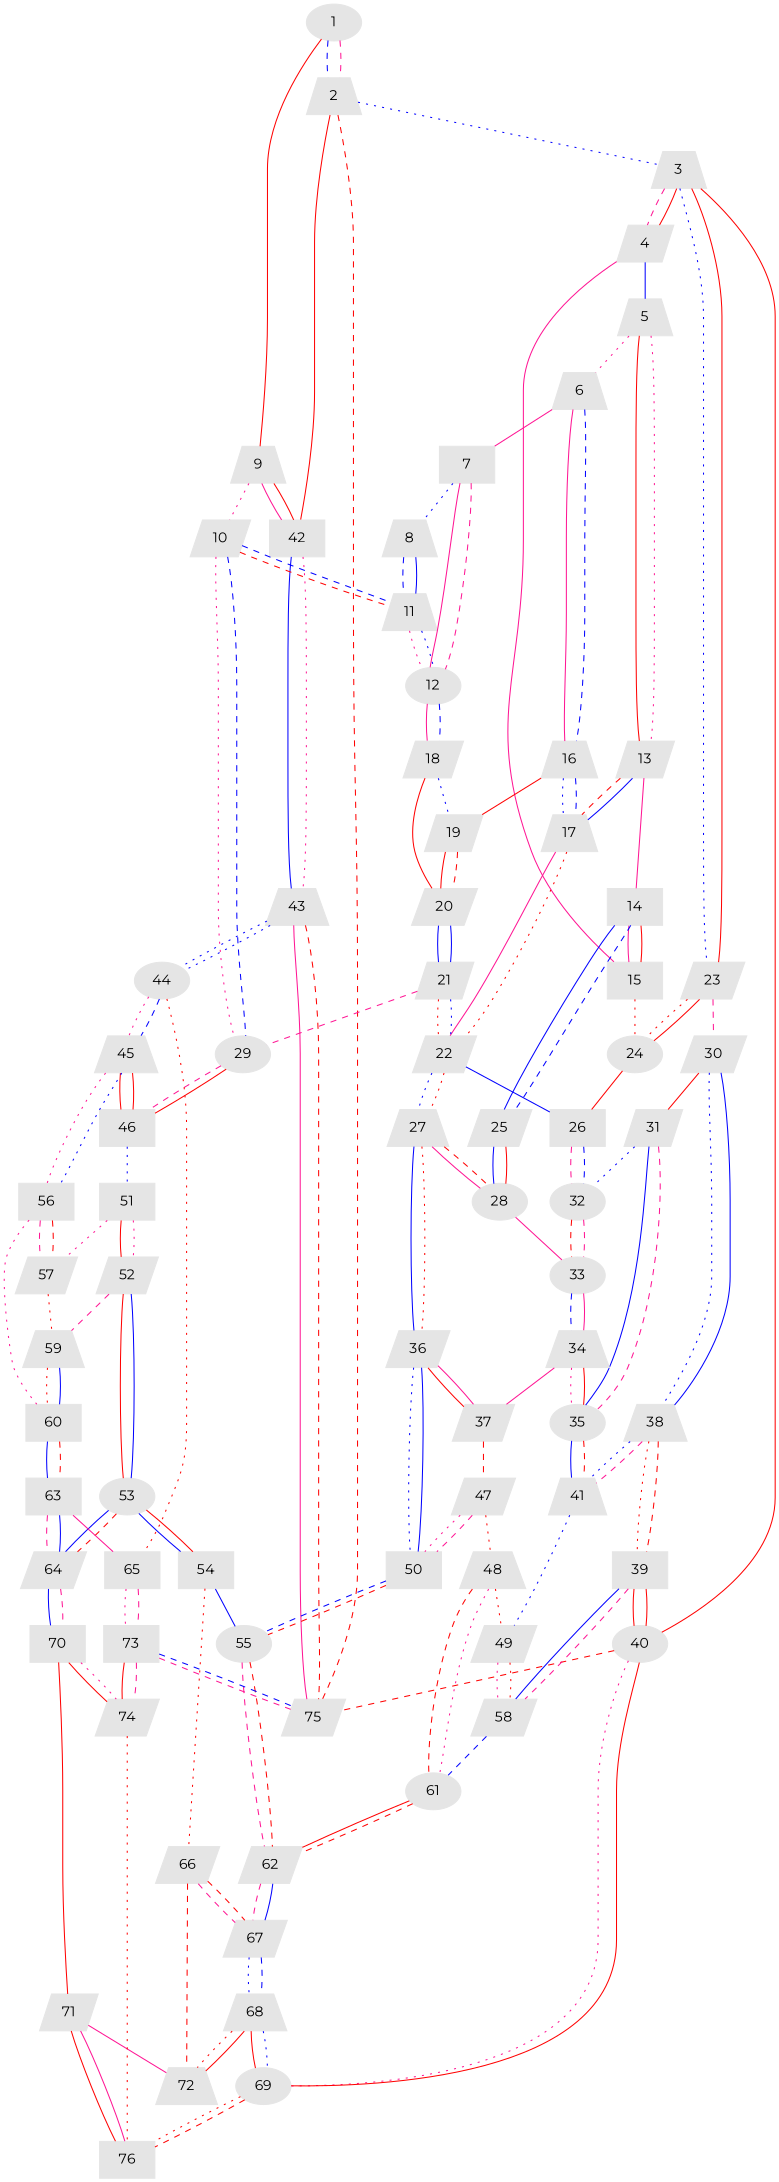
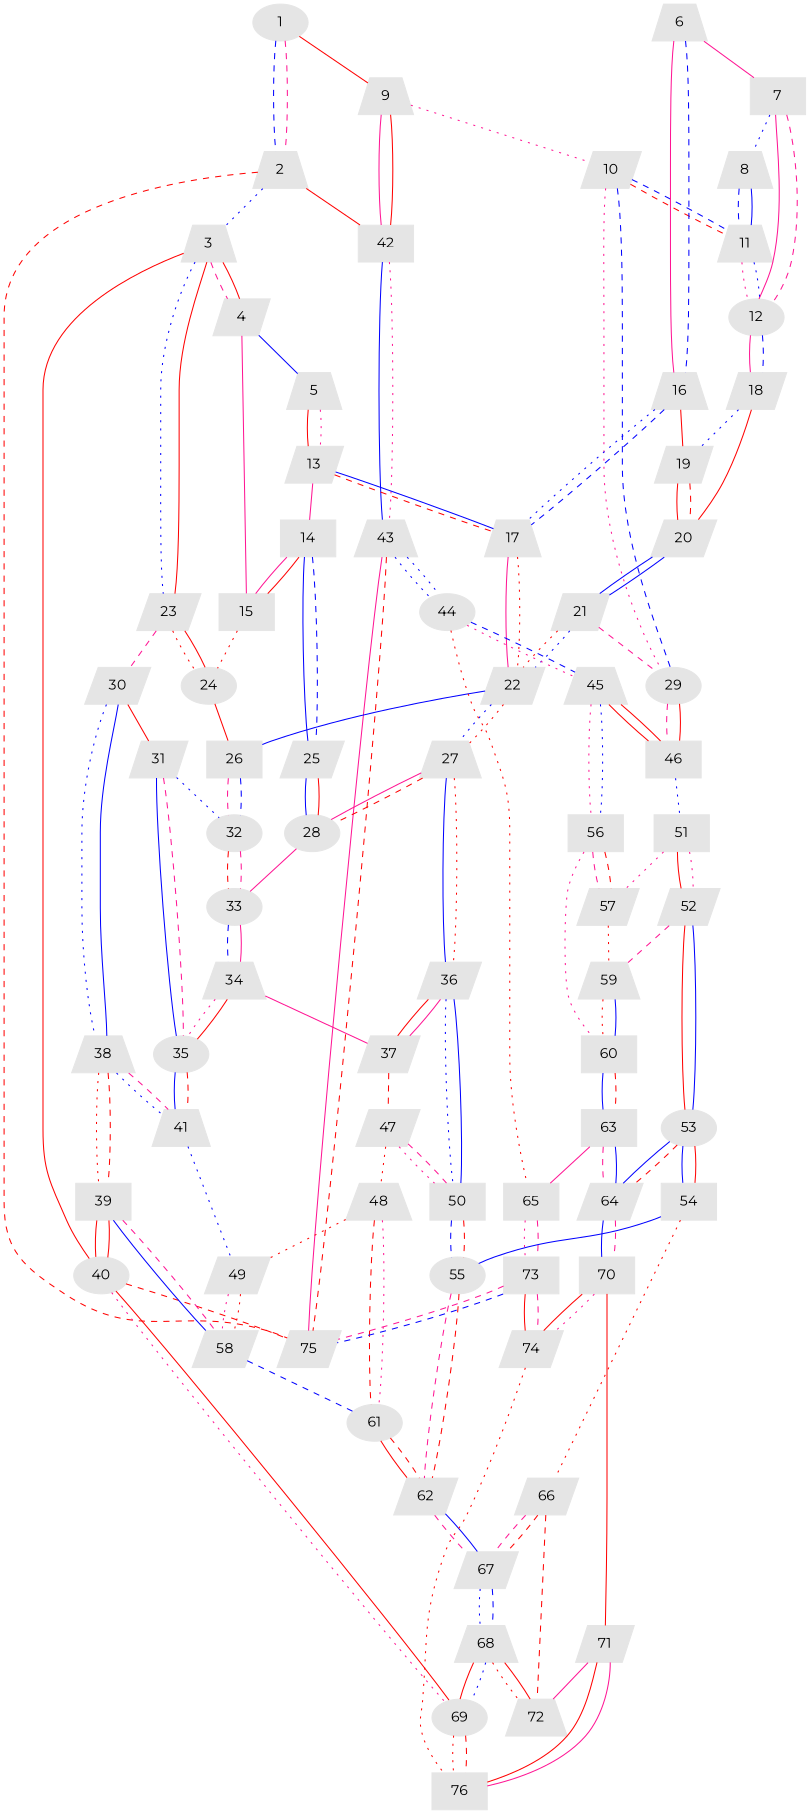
edge "5" -- "6": removed
